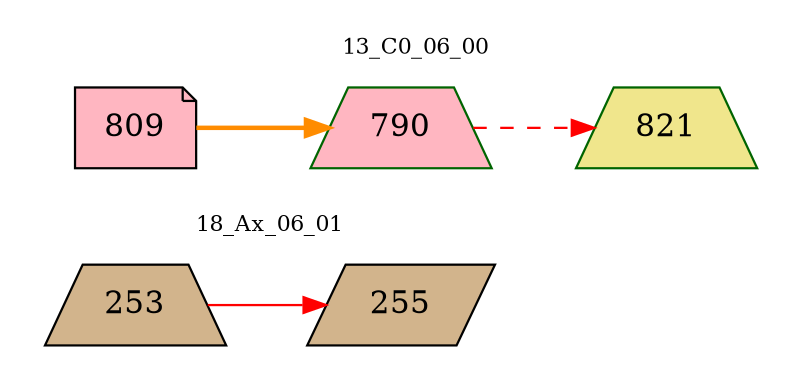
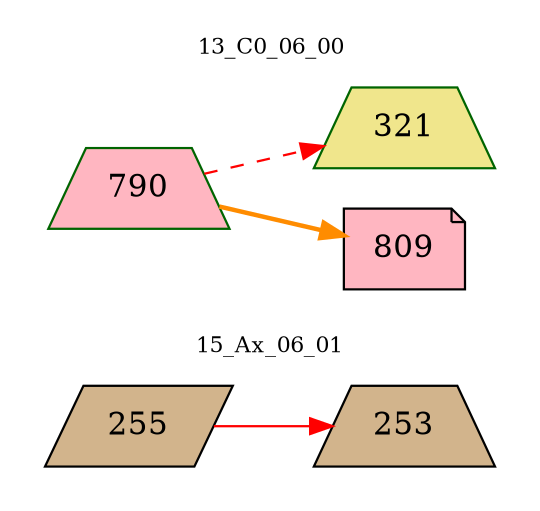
edge "809" -> "790": reversed
node "821": label "821" -> "321"
cluster "18_Ax_06_01": label "18_Ax_06_01" -> "15_Ax_06_01"
edge "253" -> "255": reversed
